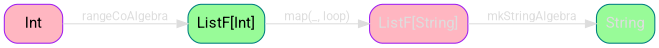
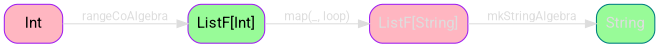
node "ListF[Int]": color teal -> purple
